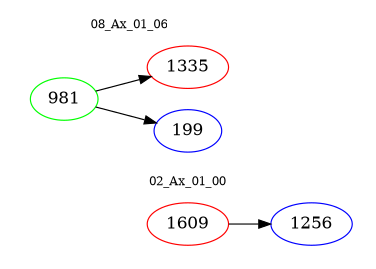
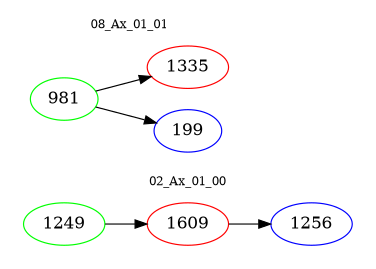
cluster "08_Ax_01_06": label "08_Ax_01_06" -> "08_Ax_01_01"
node "1249": added
